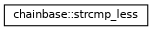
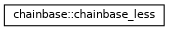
node "chainbase::strcmp_less": label "chainbase::strcmp_less" -> "chainbase::chainbase_less"
